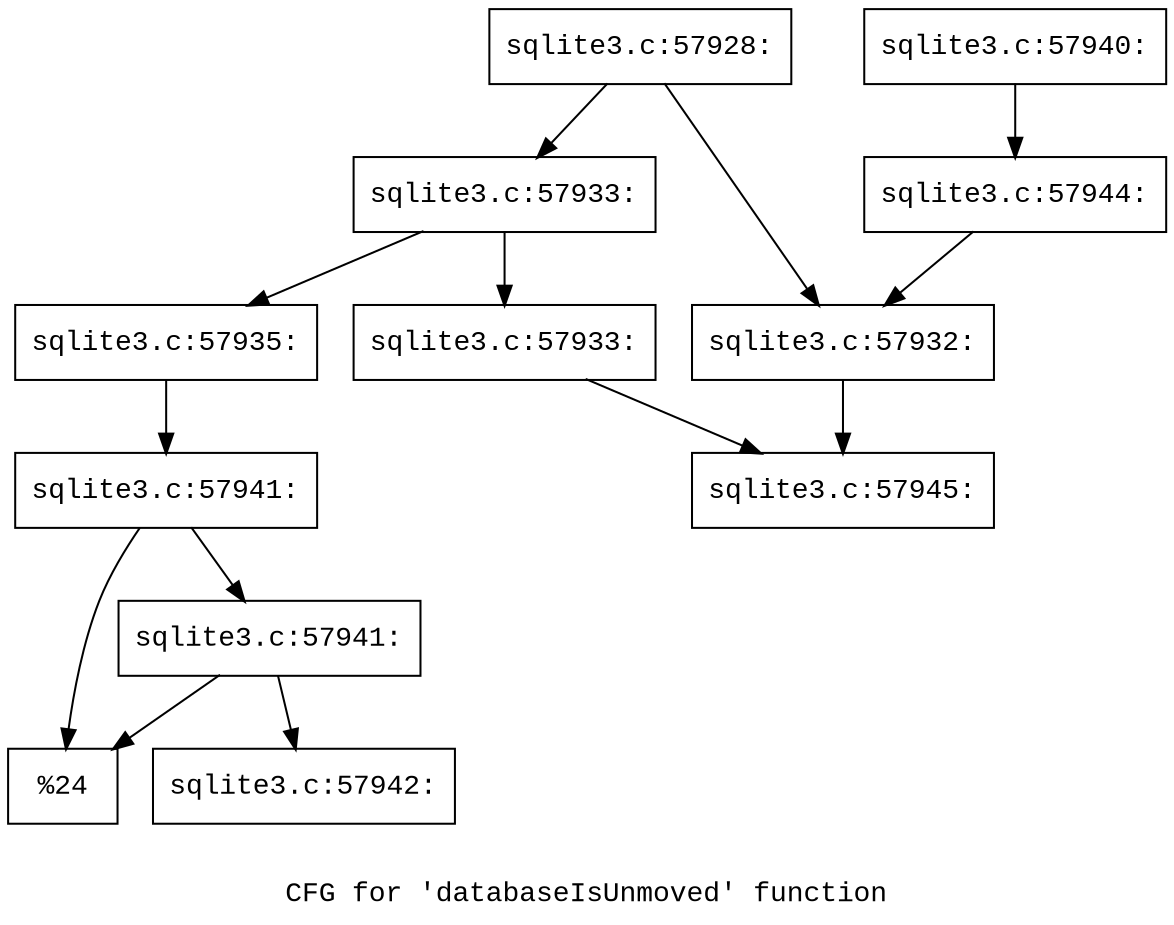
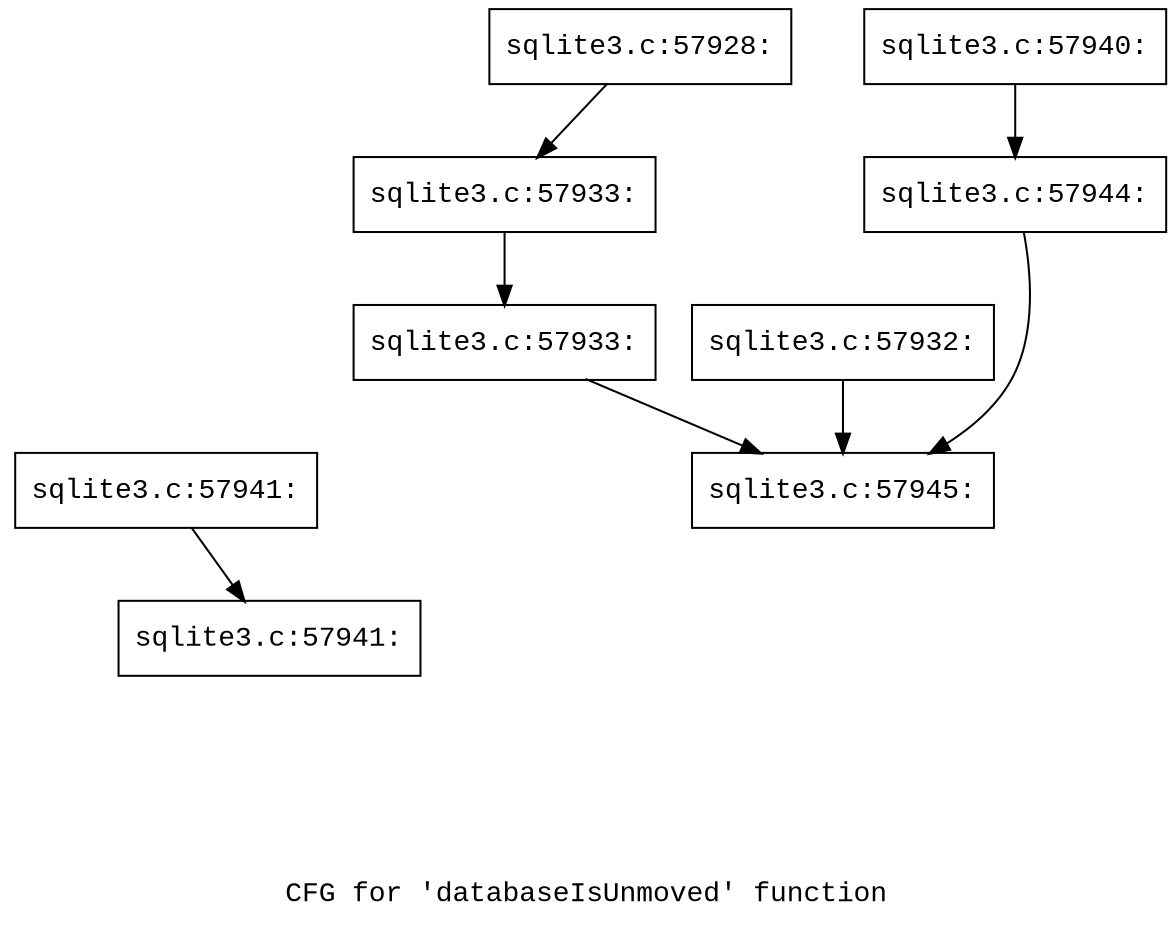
edge "sqlite3.c:57928:" -> "sqlite3.c:57932:": removed
edge "sqlite3.c:57944:" -> "sqlite3.c:57932:": now "sqlite3.c:57944:" -> "sqlite3.c:57945:"
node "sqlite3.c:57935:": removed
node "%24": removed
node "sqlite3.c:57942:": removed
